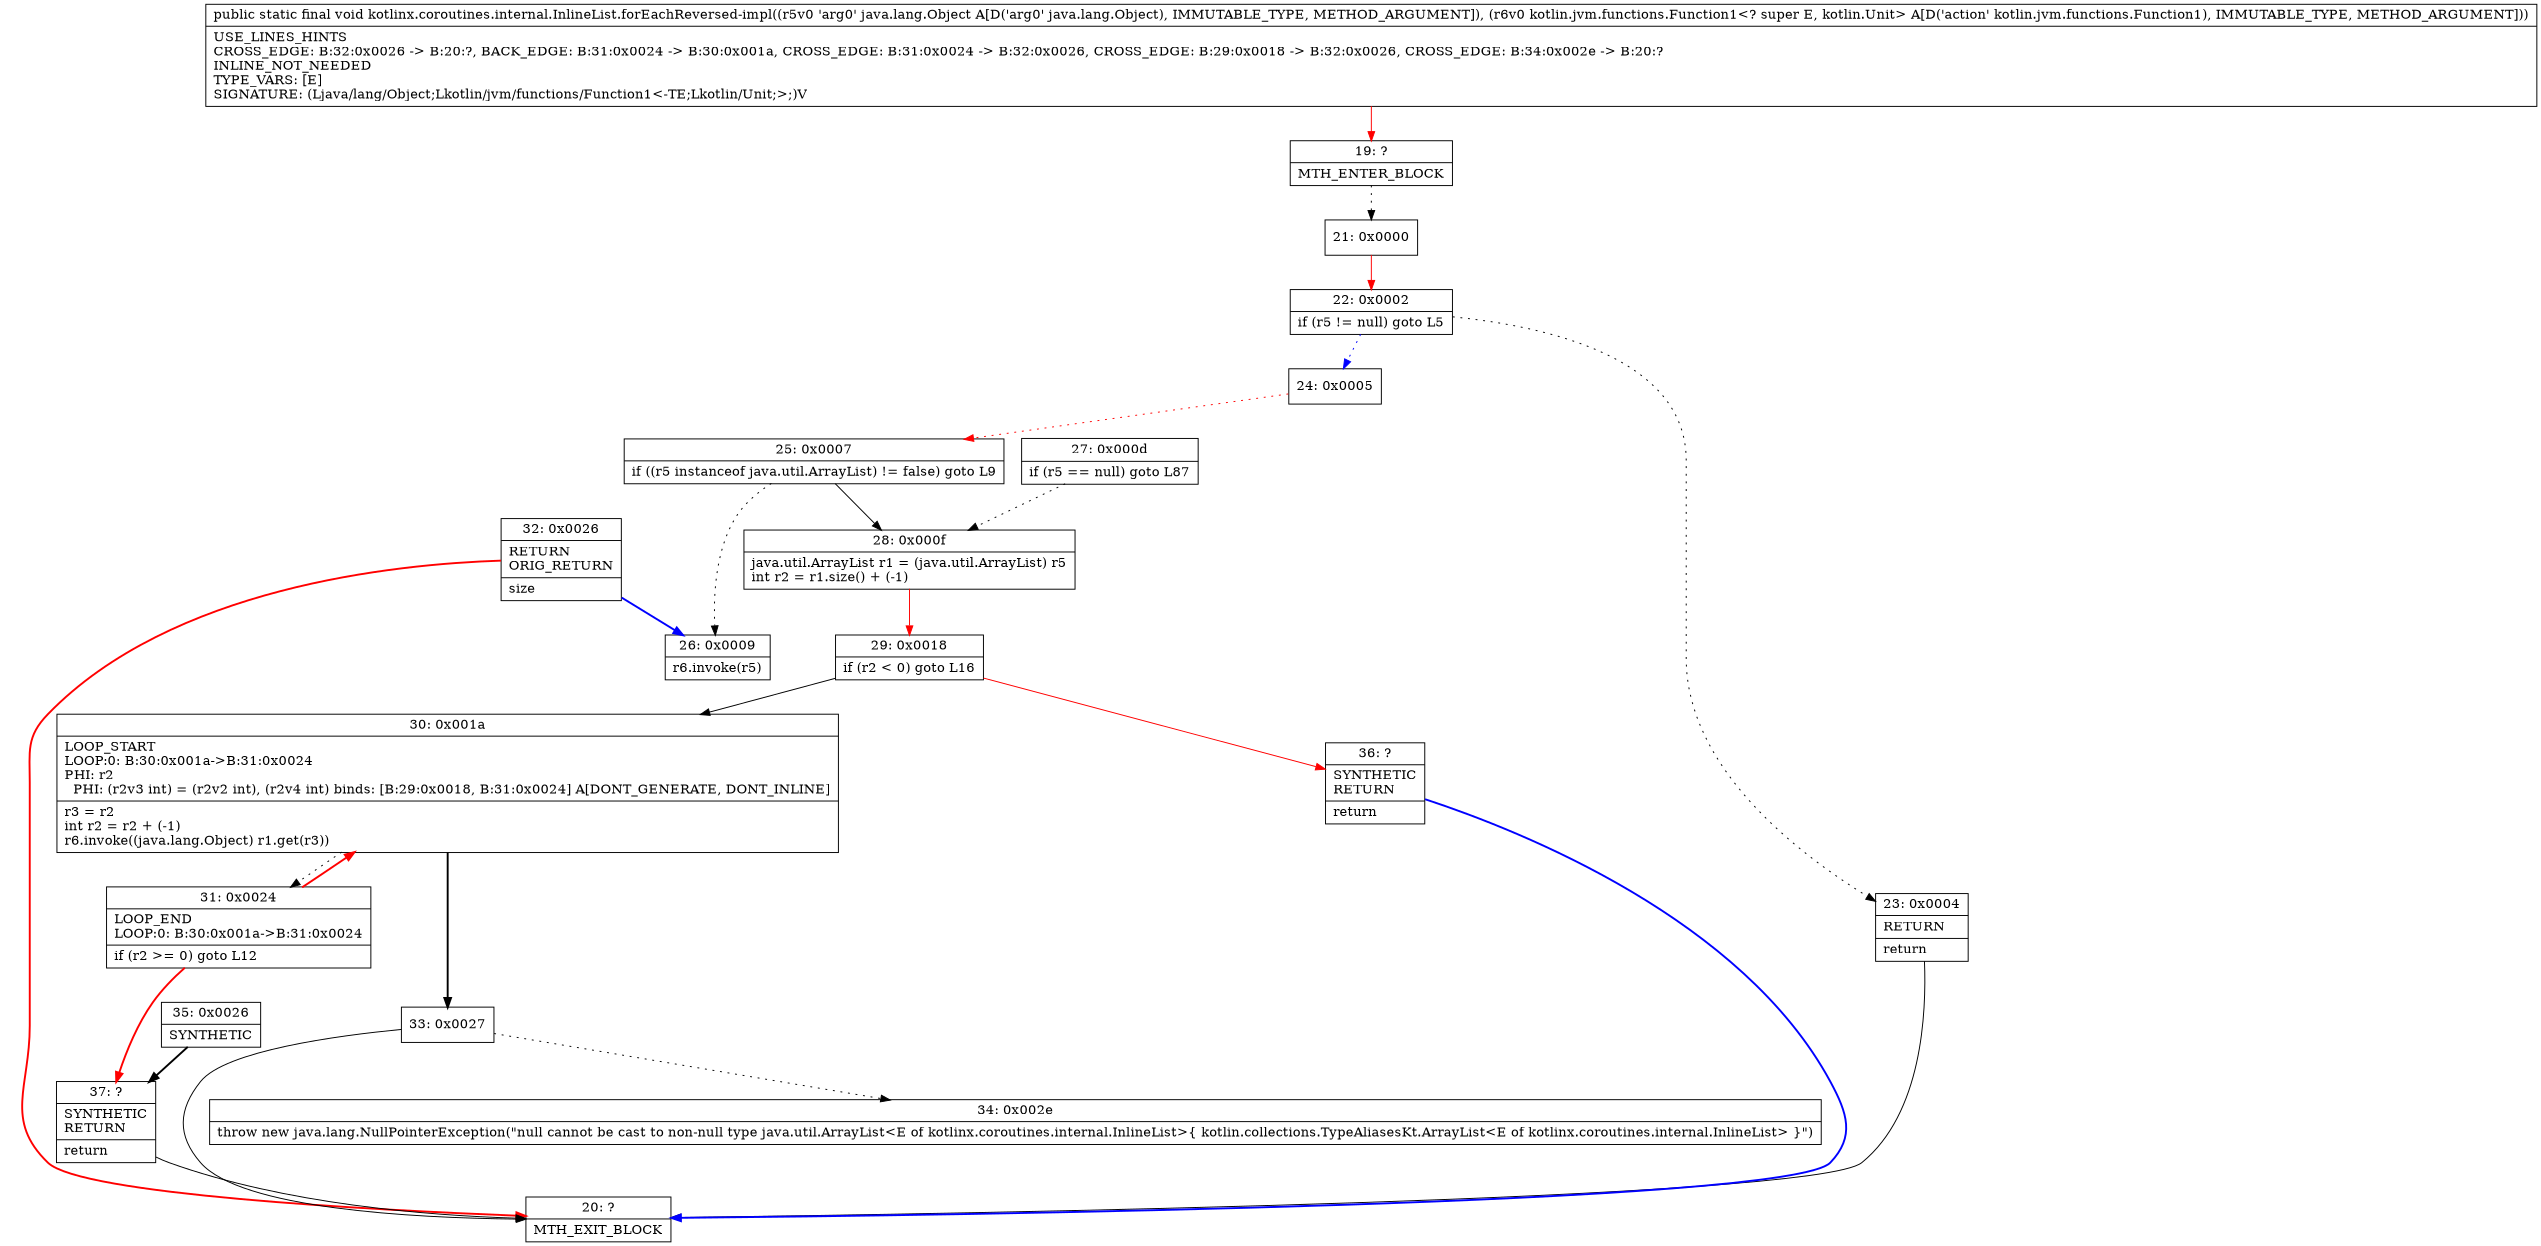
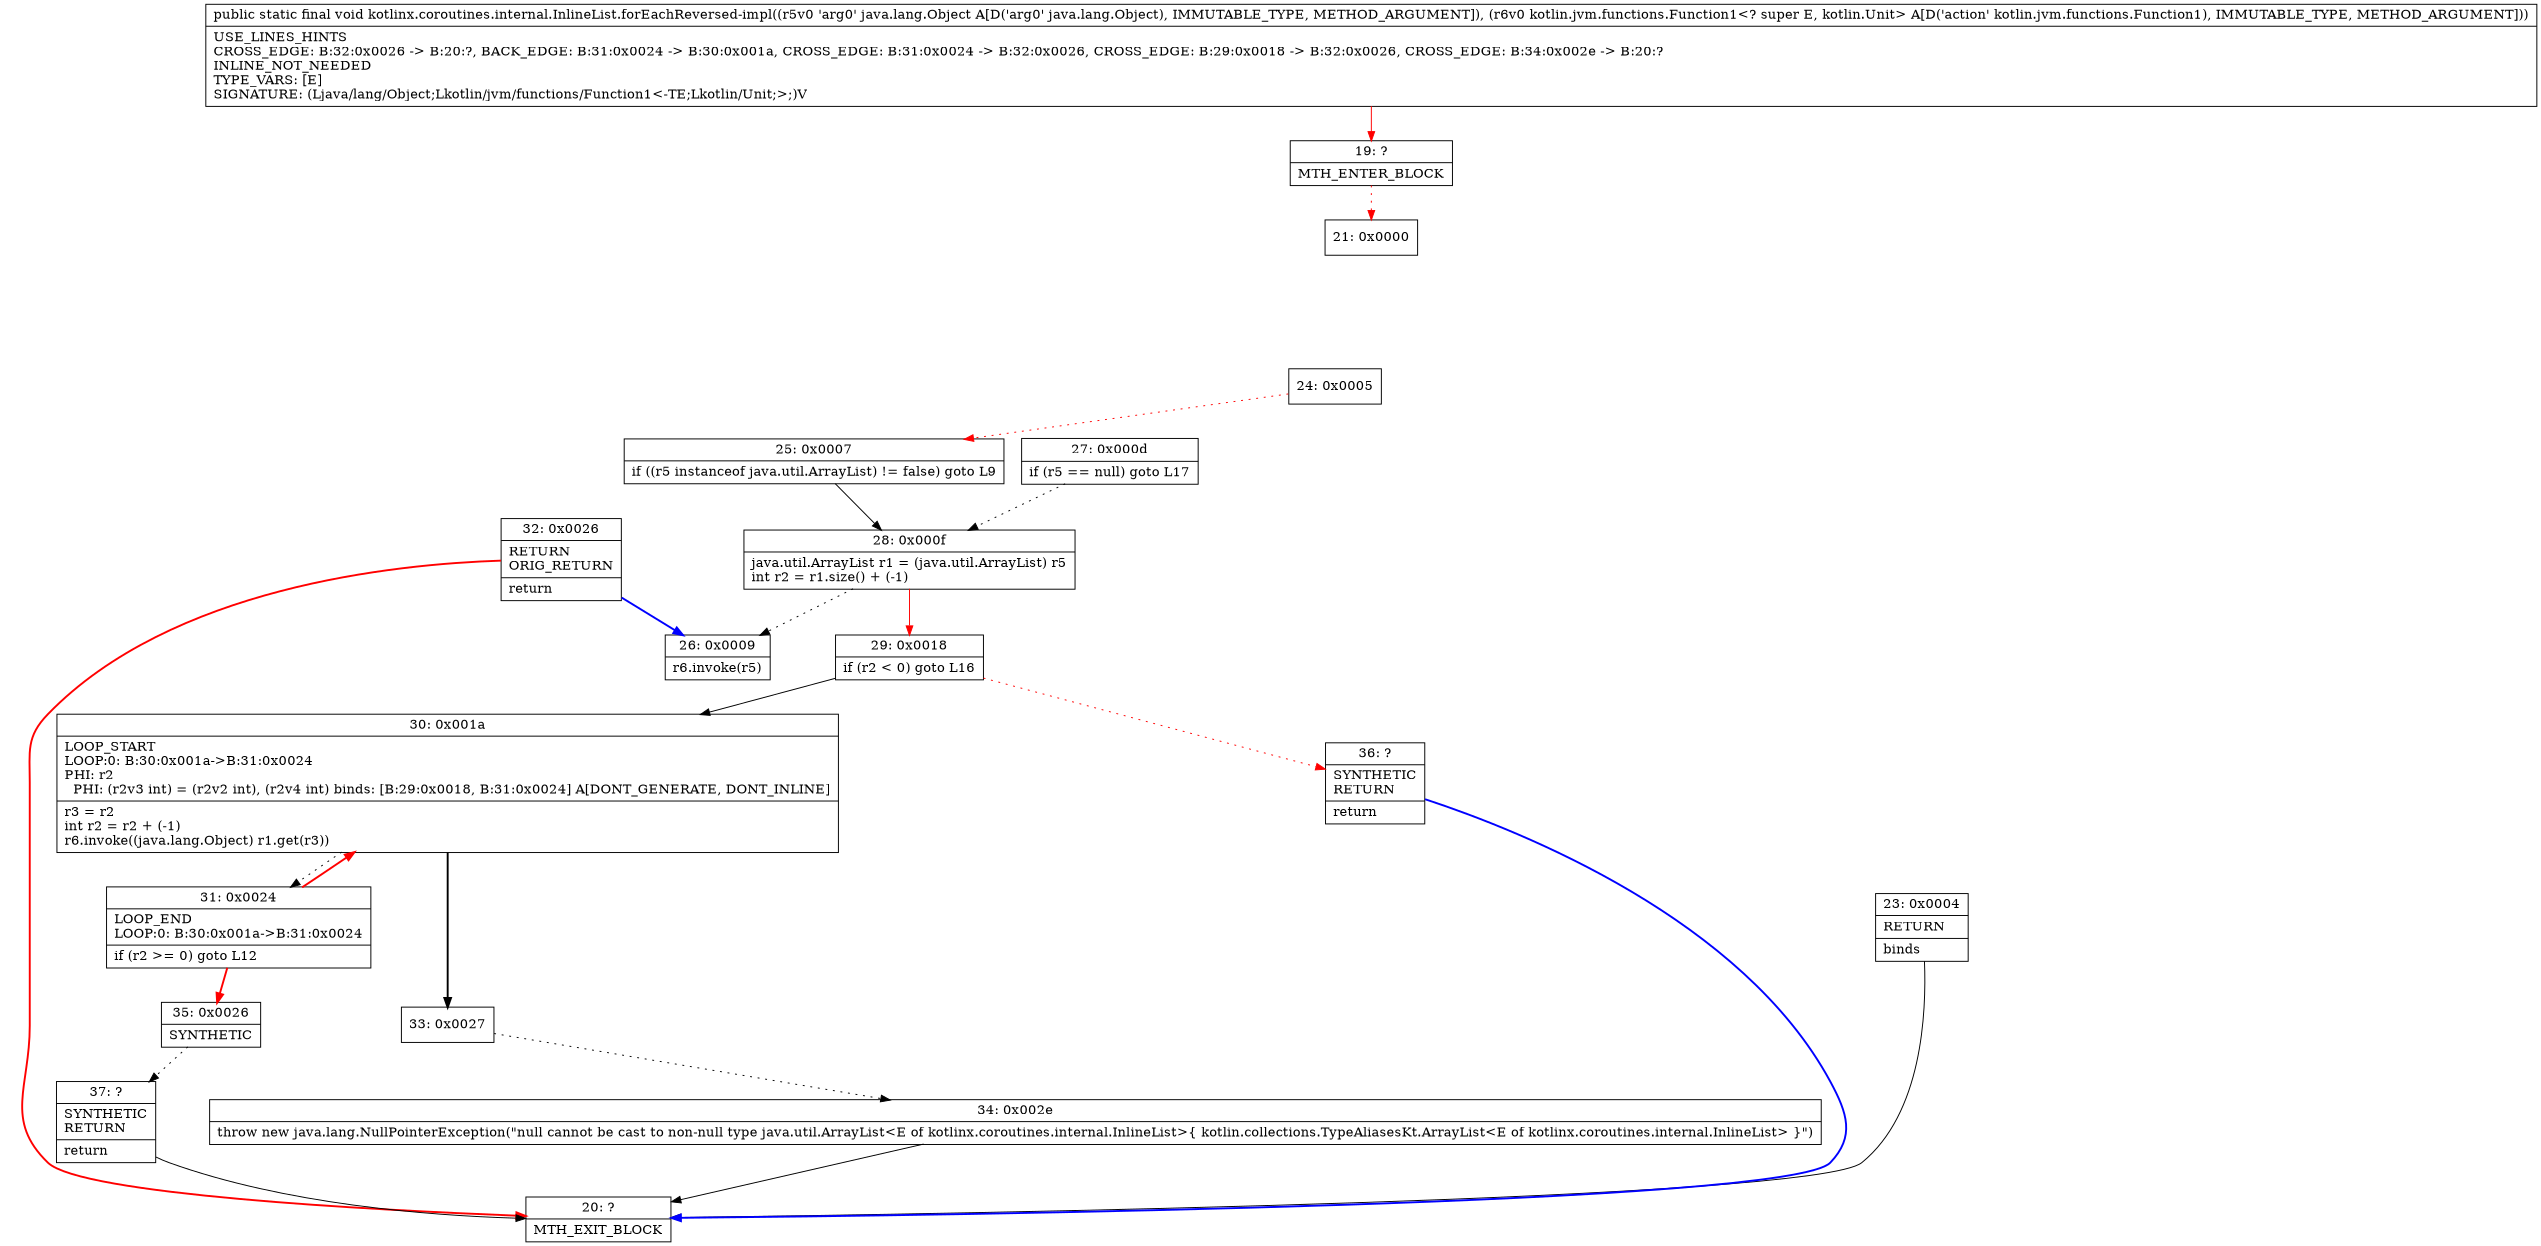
edge "19: ?" -> "21: 0x0000": color black -> red
node "22: 0x0002": removed
node "27: 0x000d": text "if (r5 == null) goto L87" -> "if (r5 == null) goto L17"
edge "25: 0x0007" -> "26: 0x0009": now "28: 0x000f" -> "26: 0x0009"
node "32: 0x0026": text "size" -> "return"
edge "29: 0x0018" -> "36: ?": style solid -> dotted
node "23: 0x0004": text "return" -> "binds"
edge "31: 0x0024" -> "37: ?": now "31: 0x0024" -> "35: 0x0026"
edge "35: 0x0026" -> "37: ?": style bold -> dotted
edge "33: 0x0027" -> "20: ?": now "34: 0x002e" -> "20: ?"
